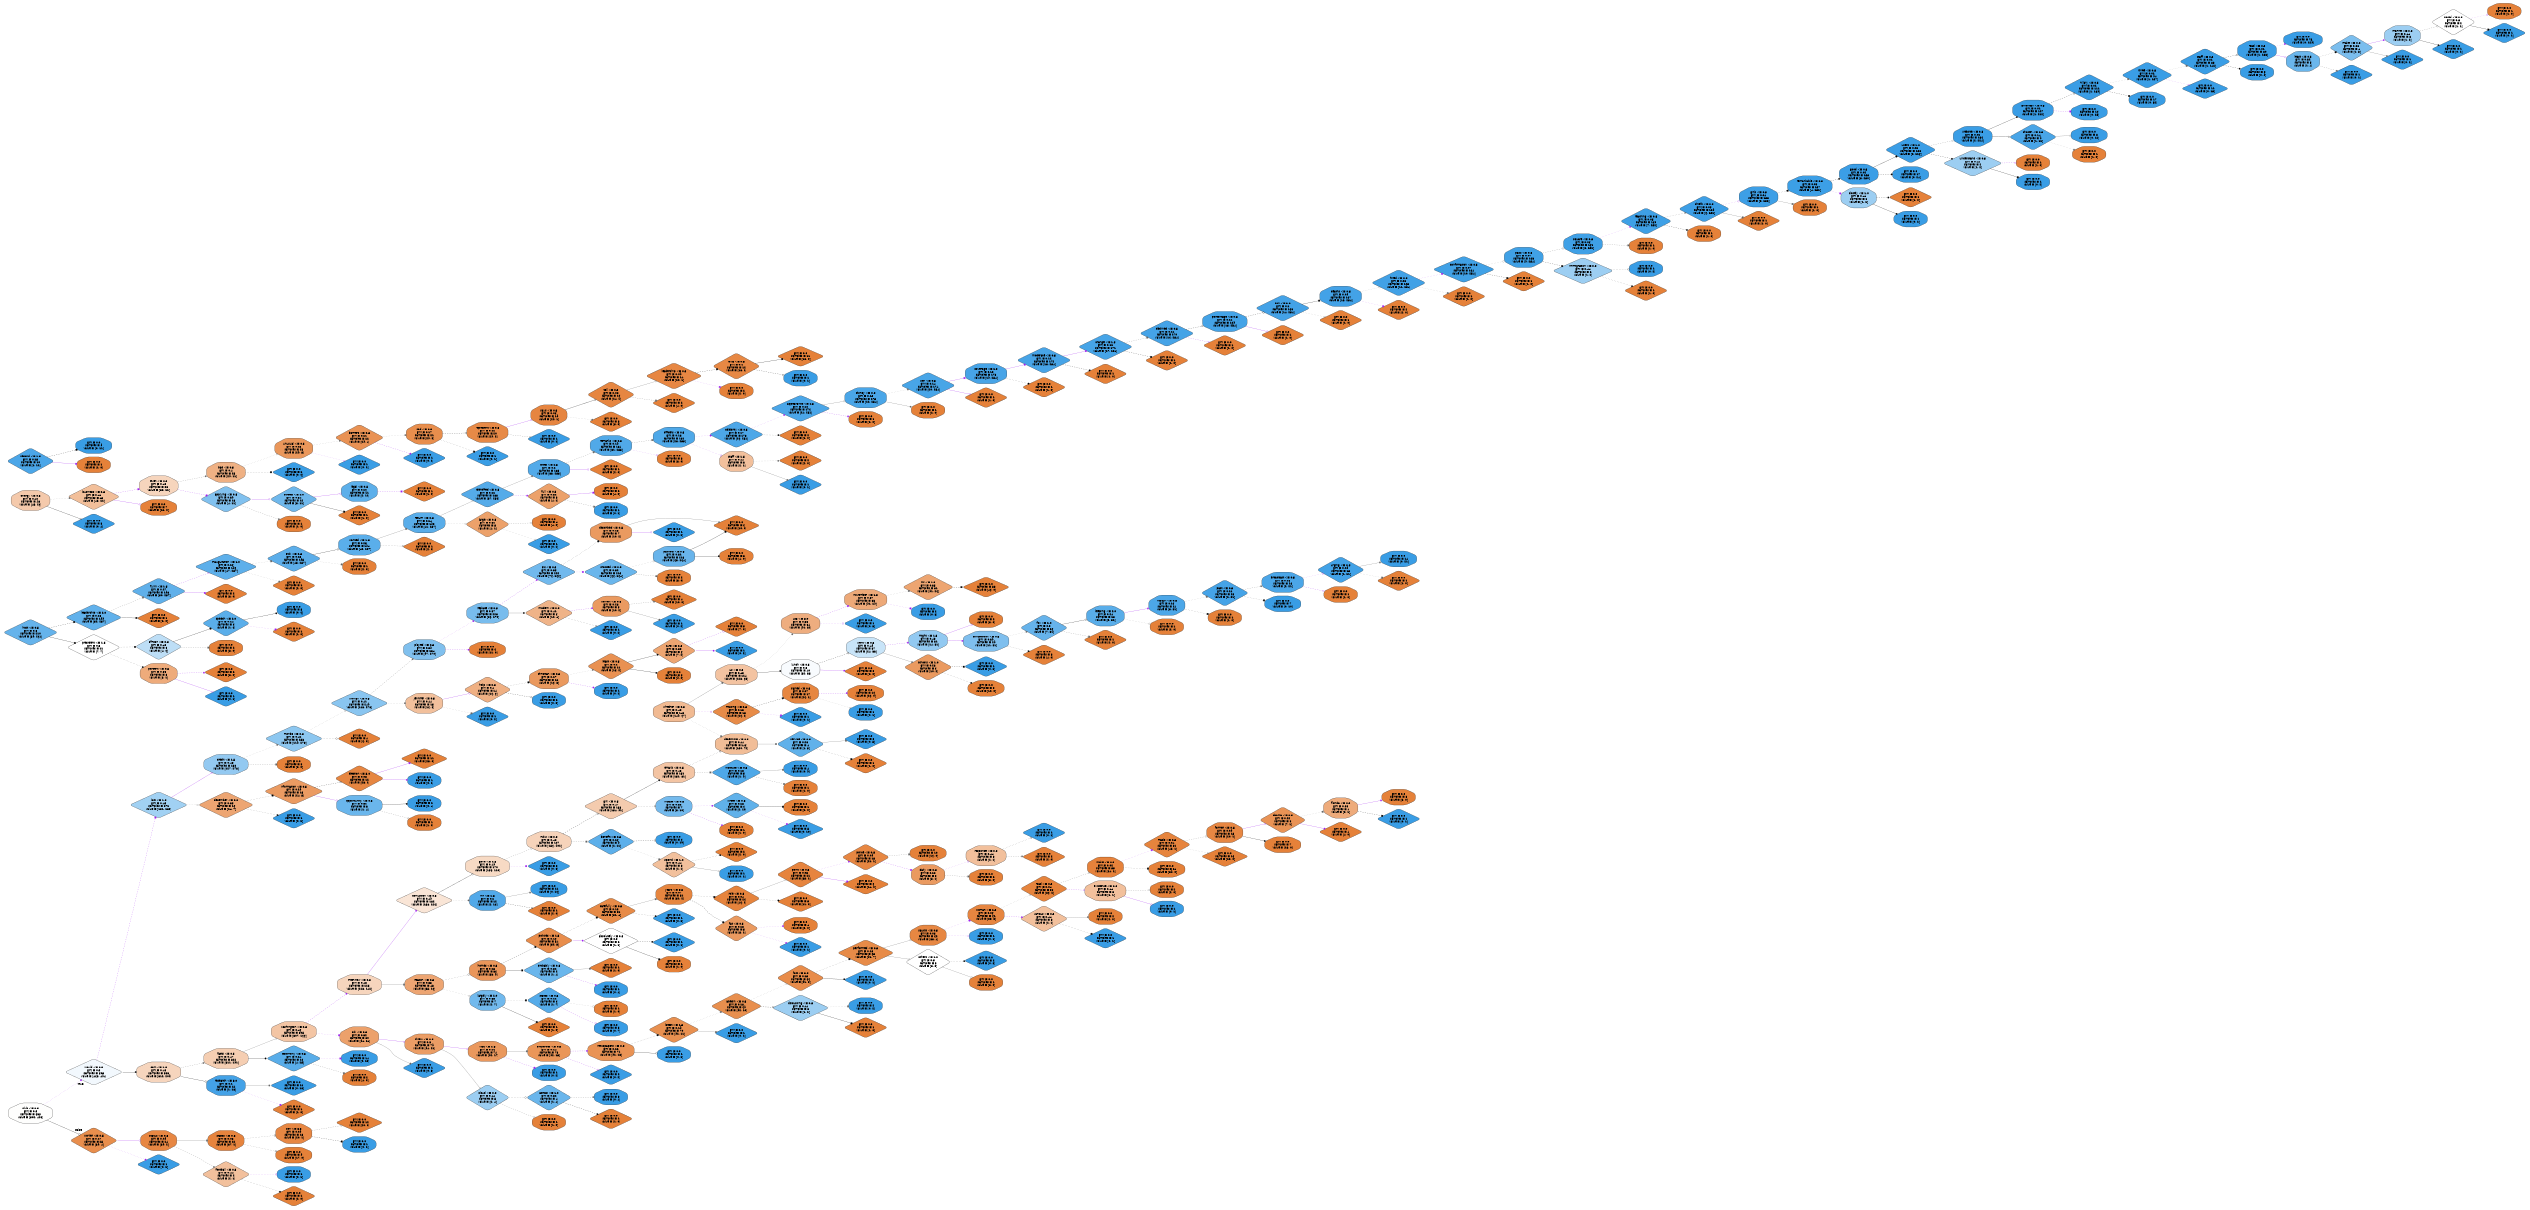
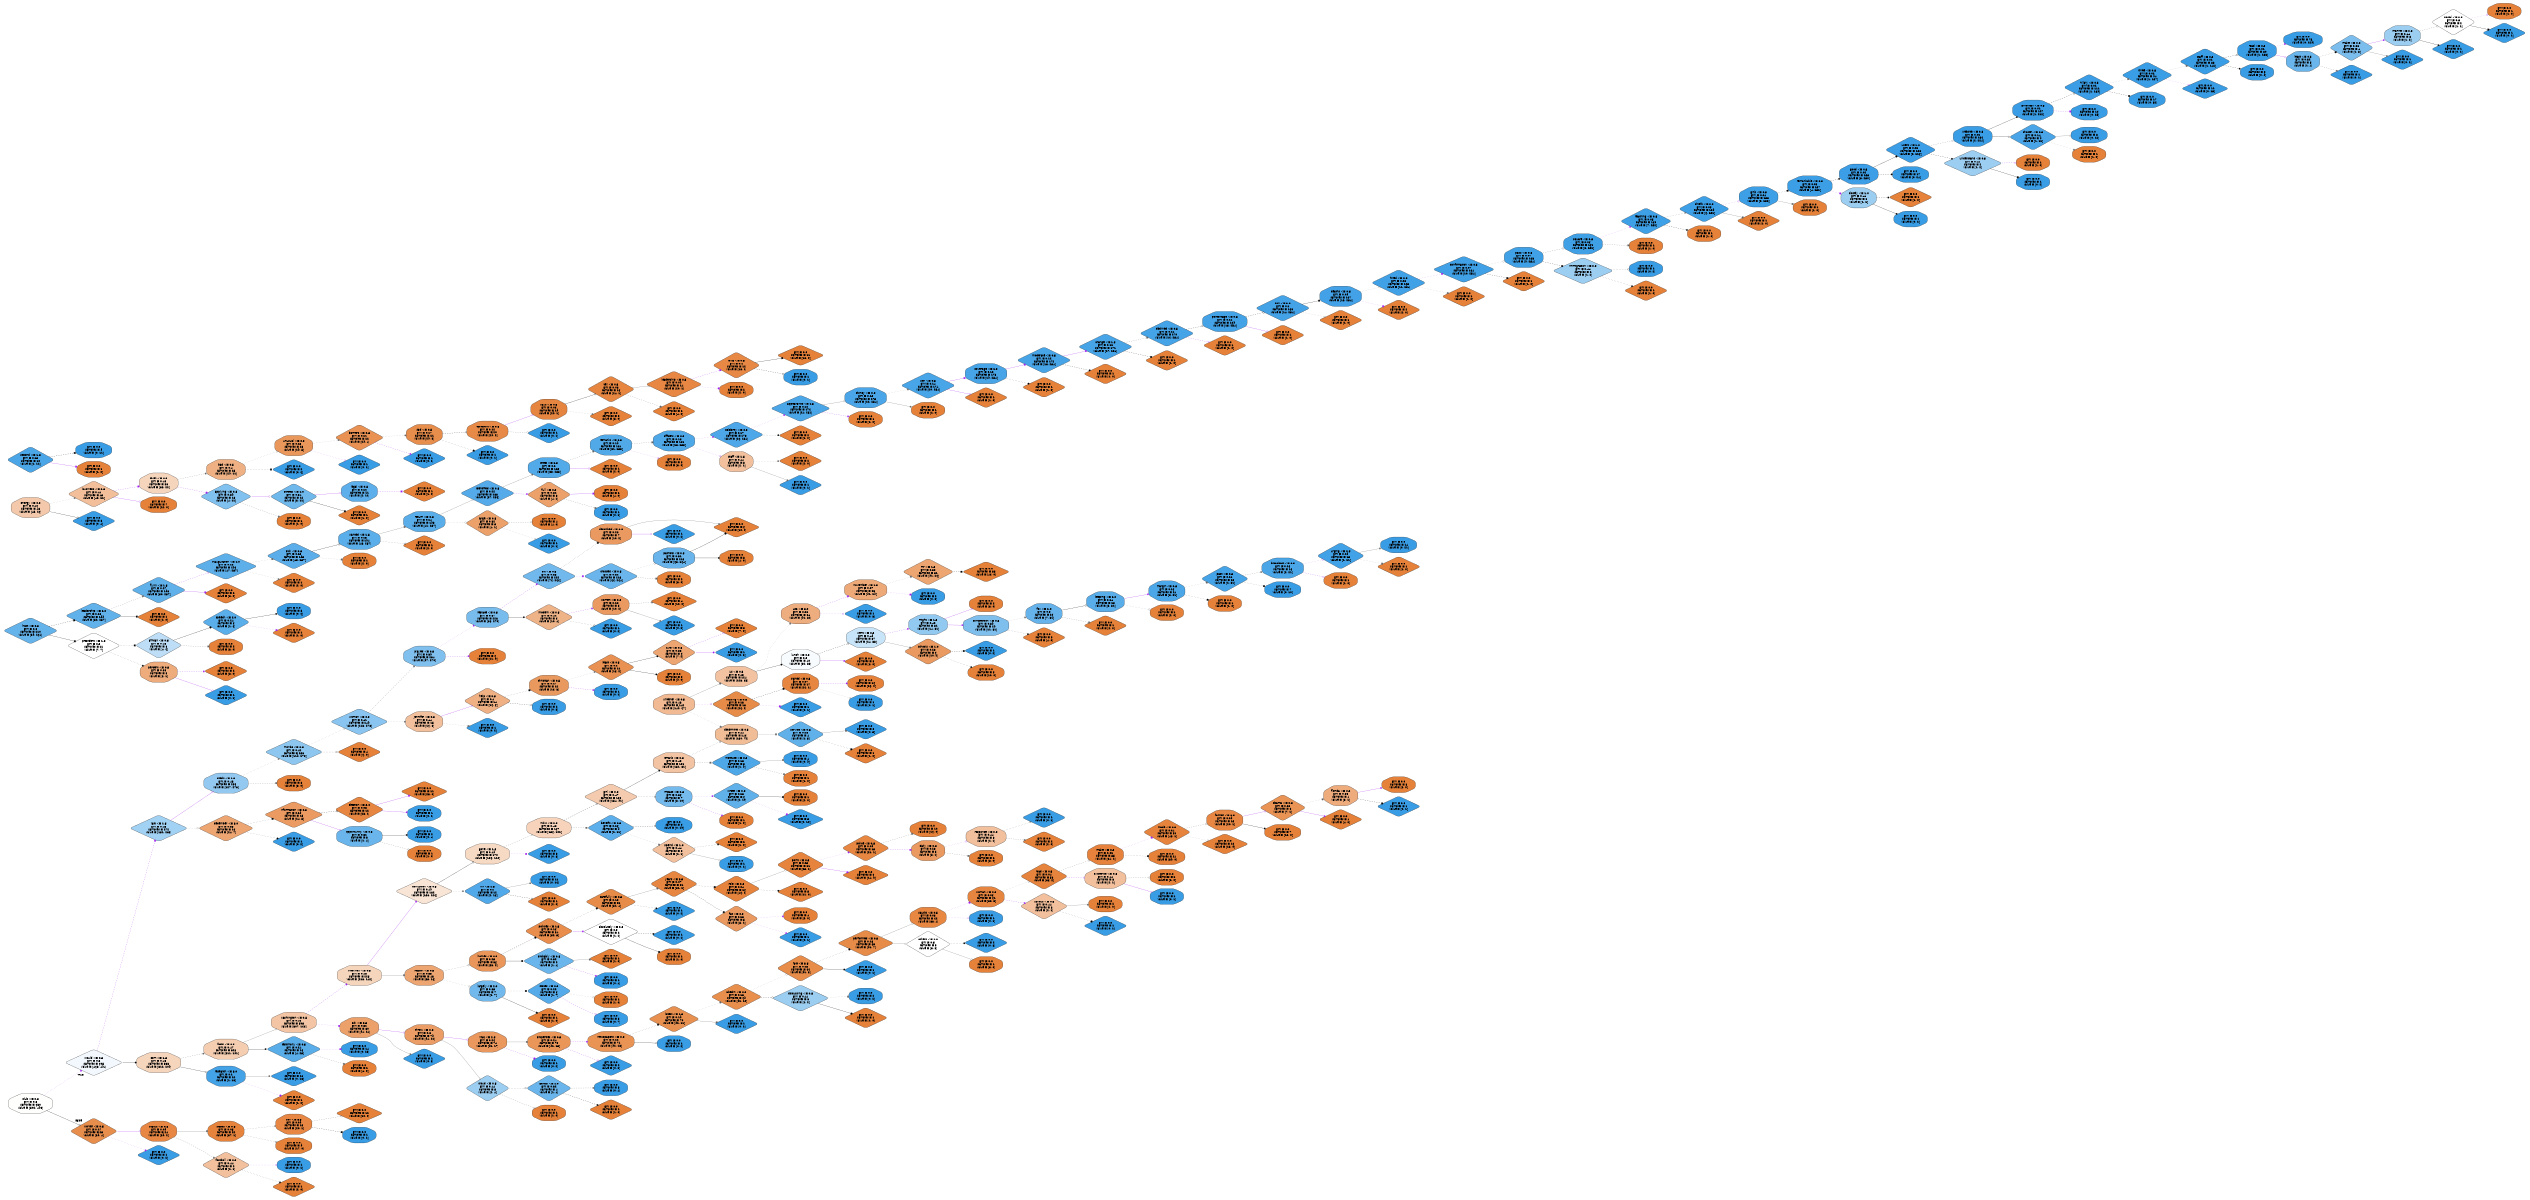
edge "leadership <= 0.5 gini = 0.09 samples = 14 value = [20, 1]" -> "iowa <= 0.5 gini = 0.1 samples = 12 value = [18, 1]": color black -> purple
node "fox <= 2.0 gini = 0.3 samples = 26 value = [7, 31]": shape diamond -> octagon
node "years <= 3.5 gini = 0.07 samples = 31 value = [51, 2]": shape octagon -> diamond
node "mr <= 1.5 gini = 0.2 samples = 12 value = [2, 16]": shape octagon -> diamond
